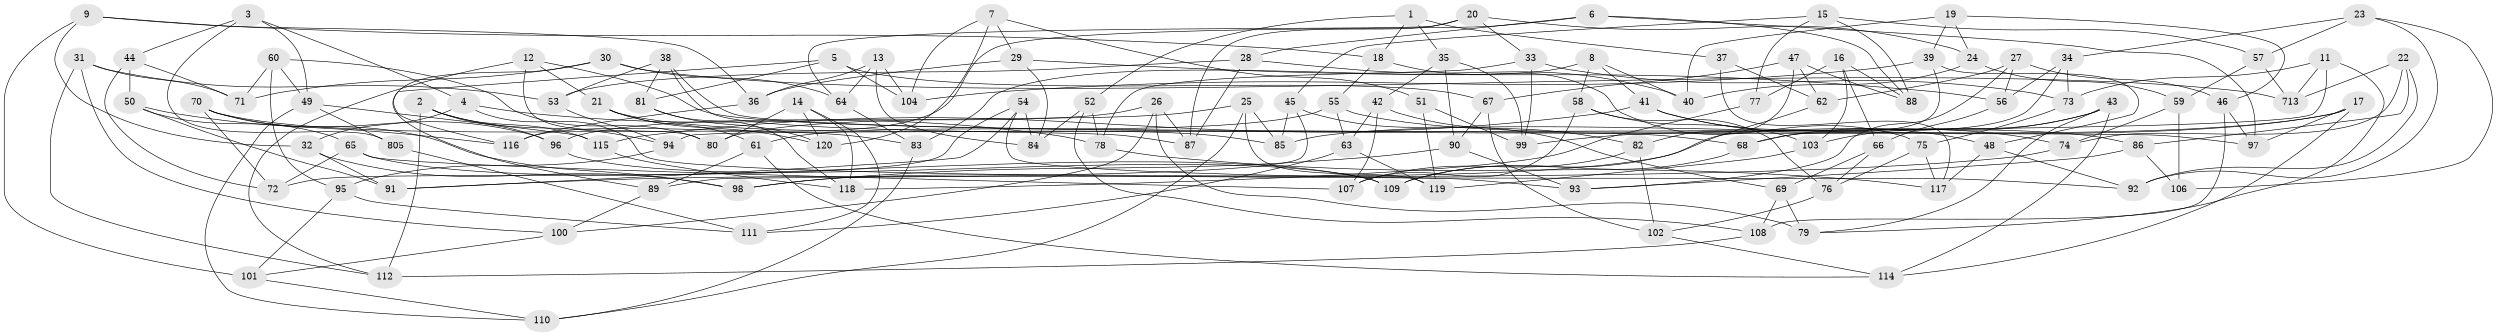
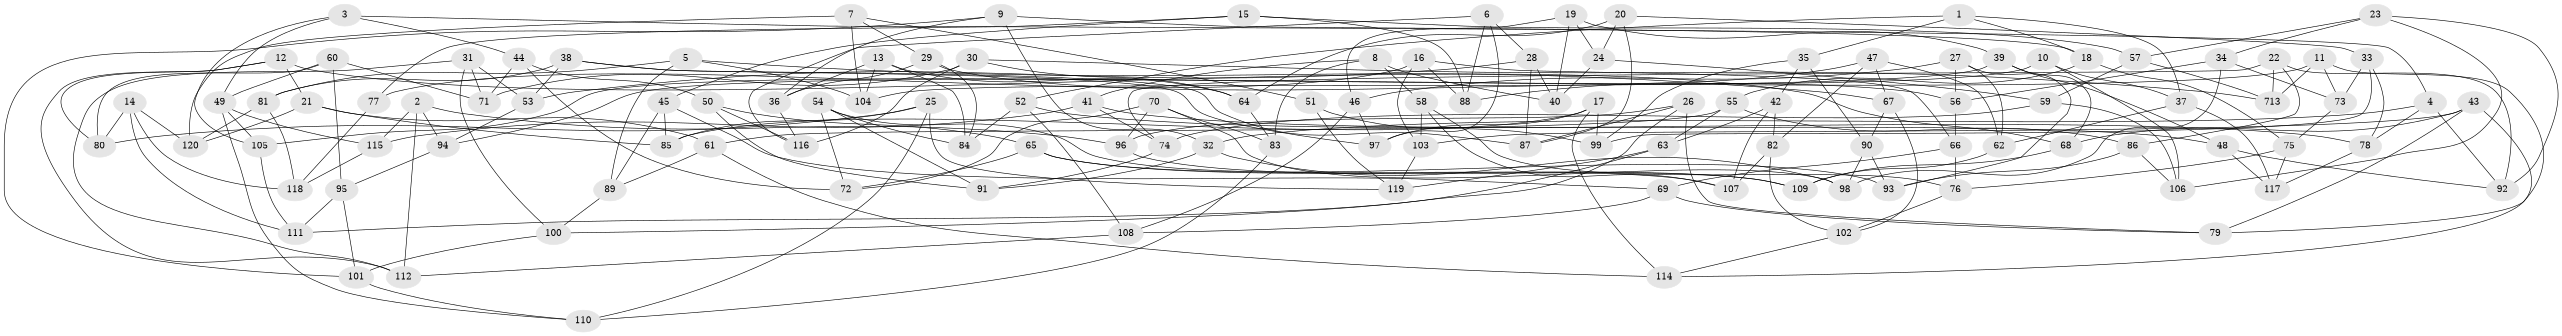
node "10": added
node "805": label "805" -> "105"
